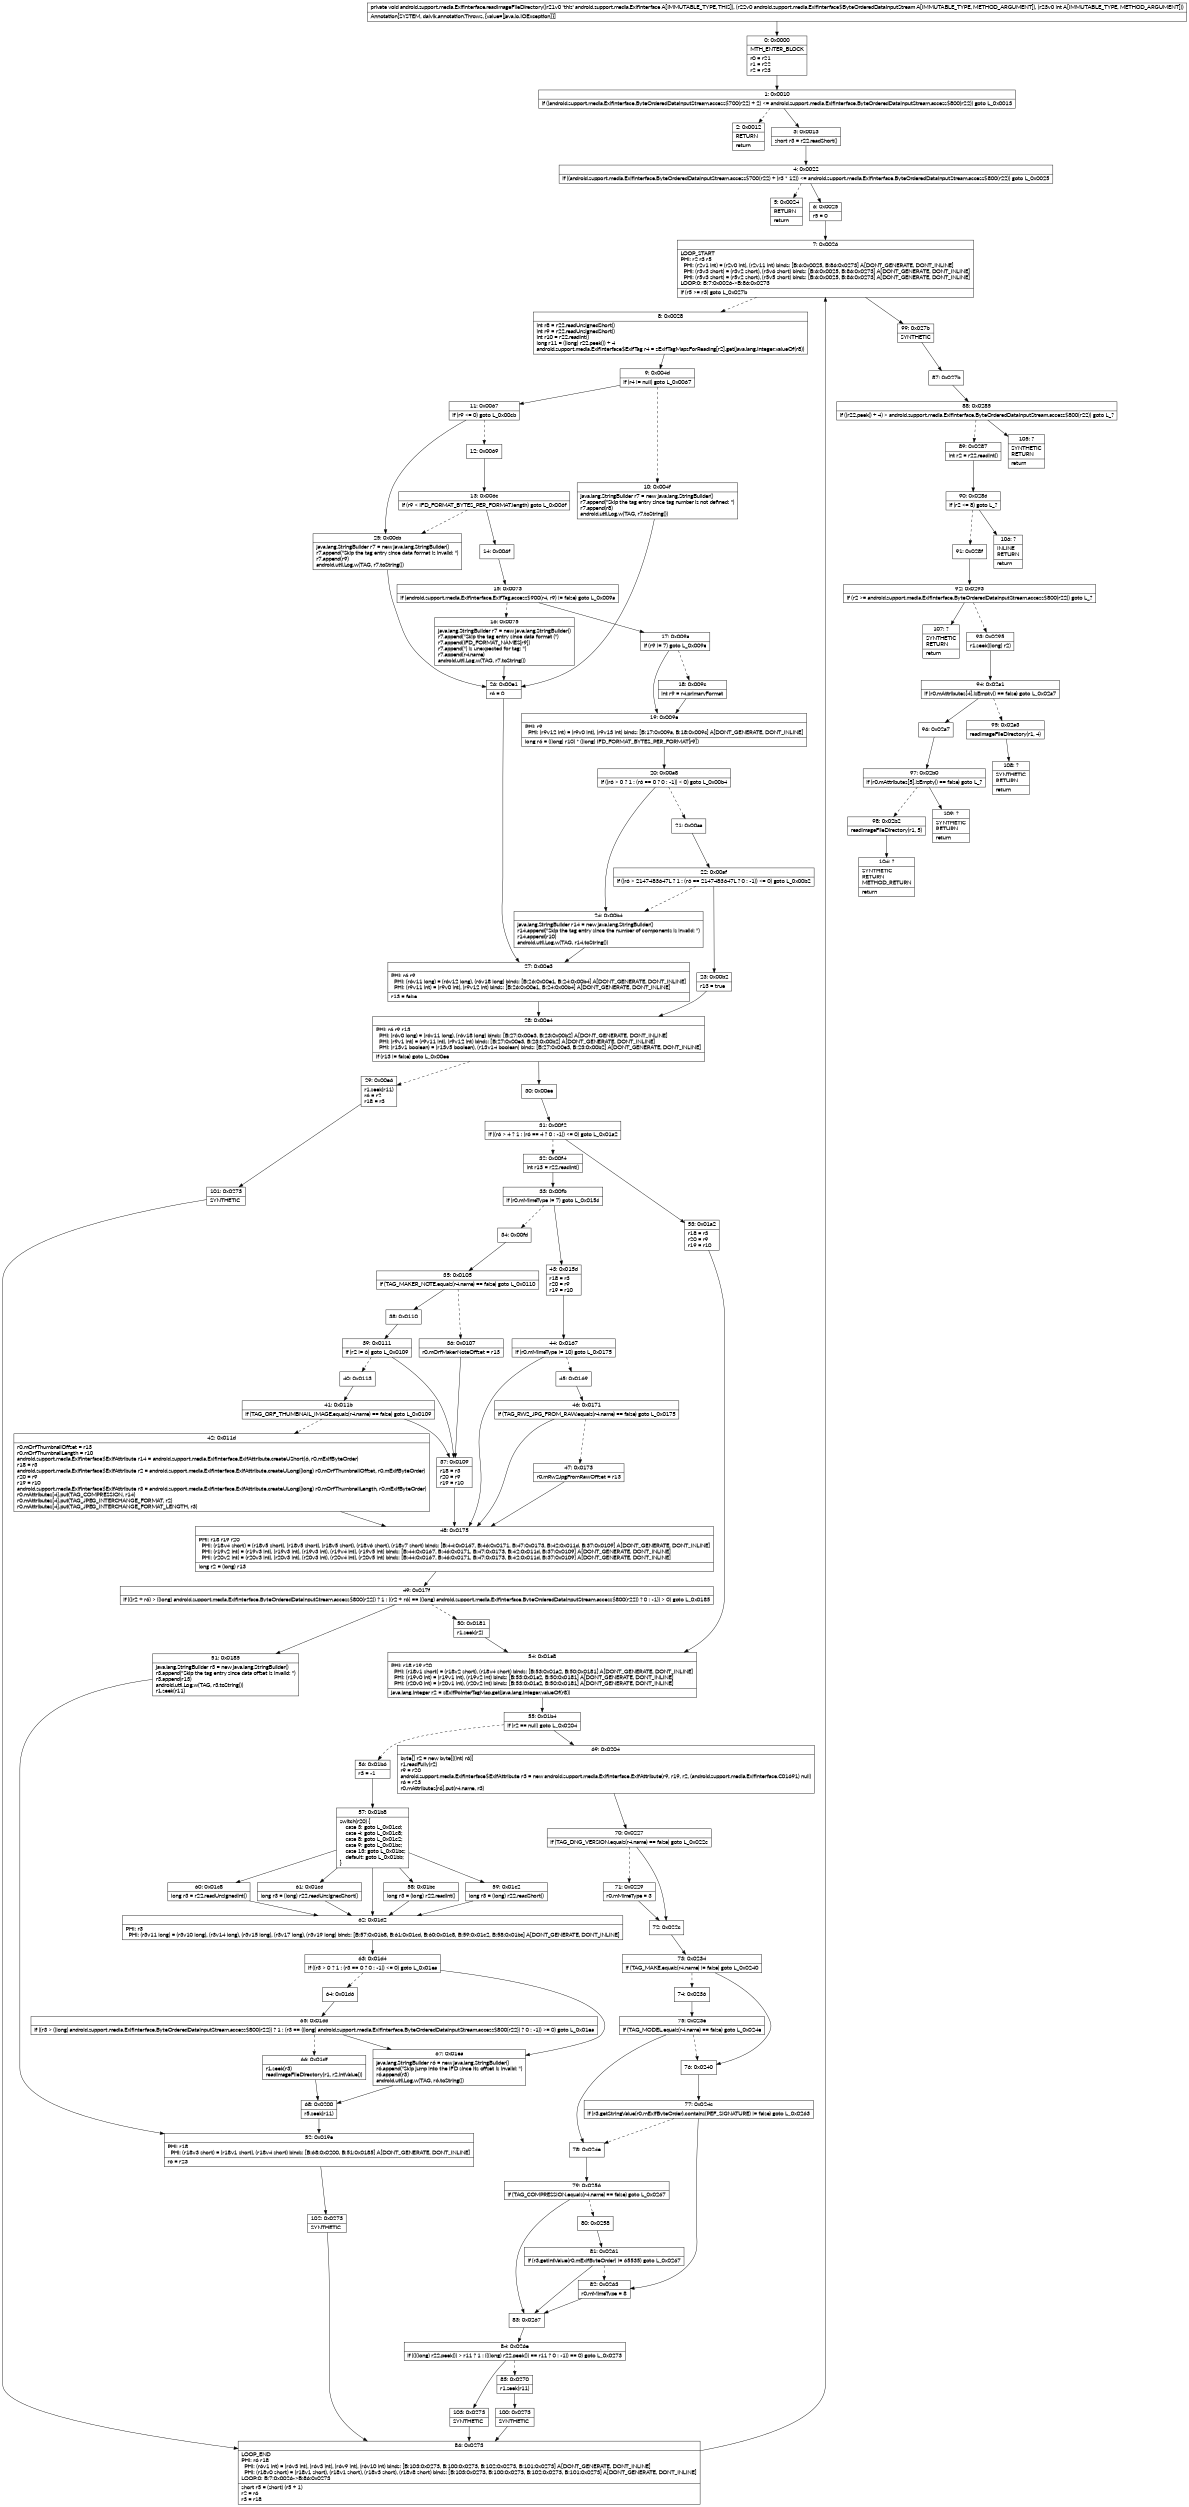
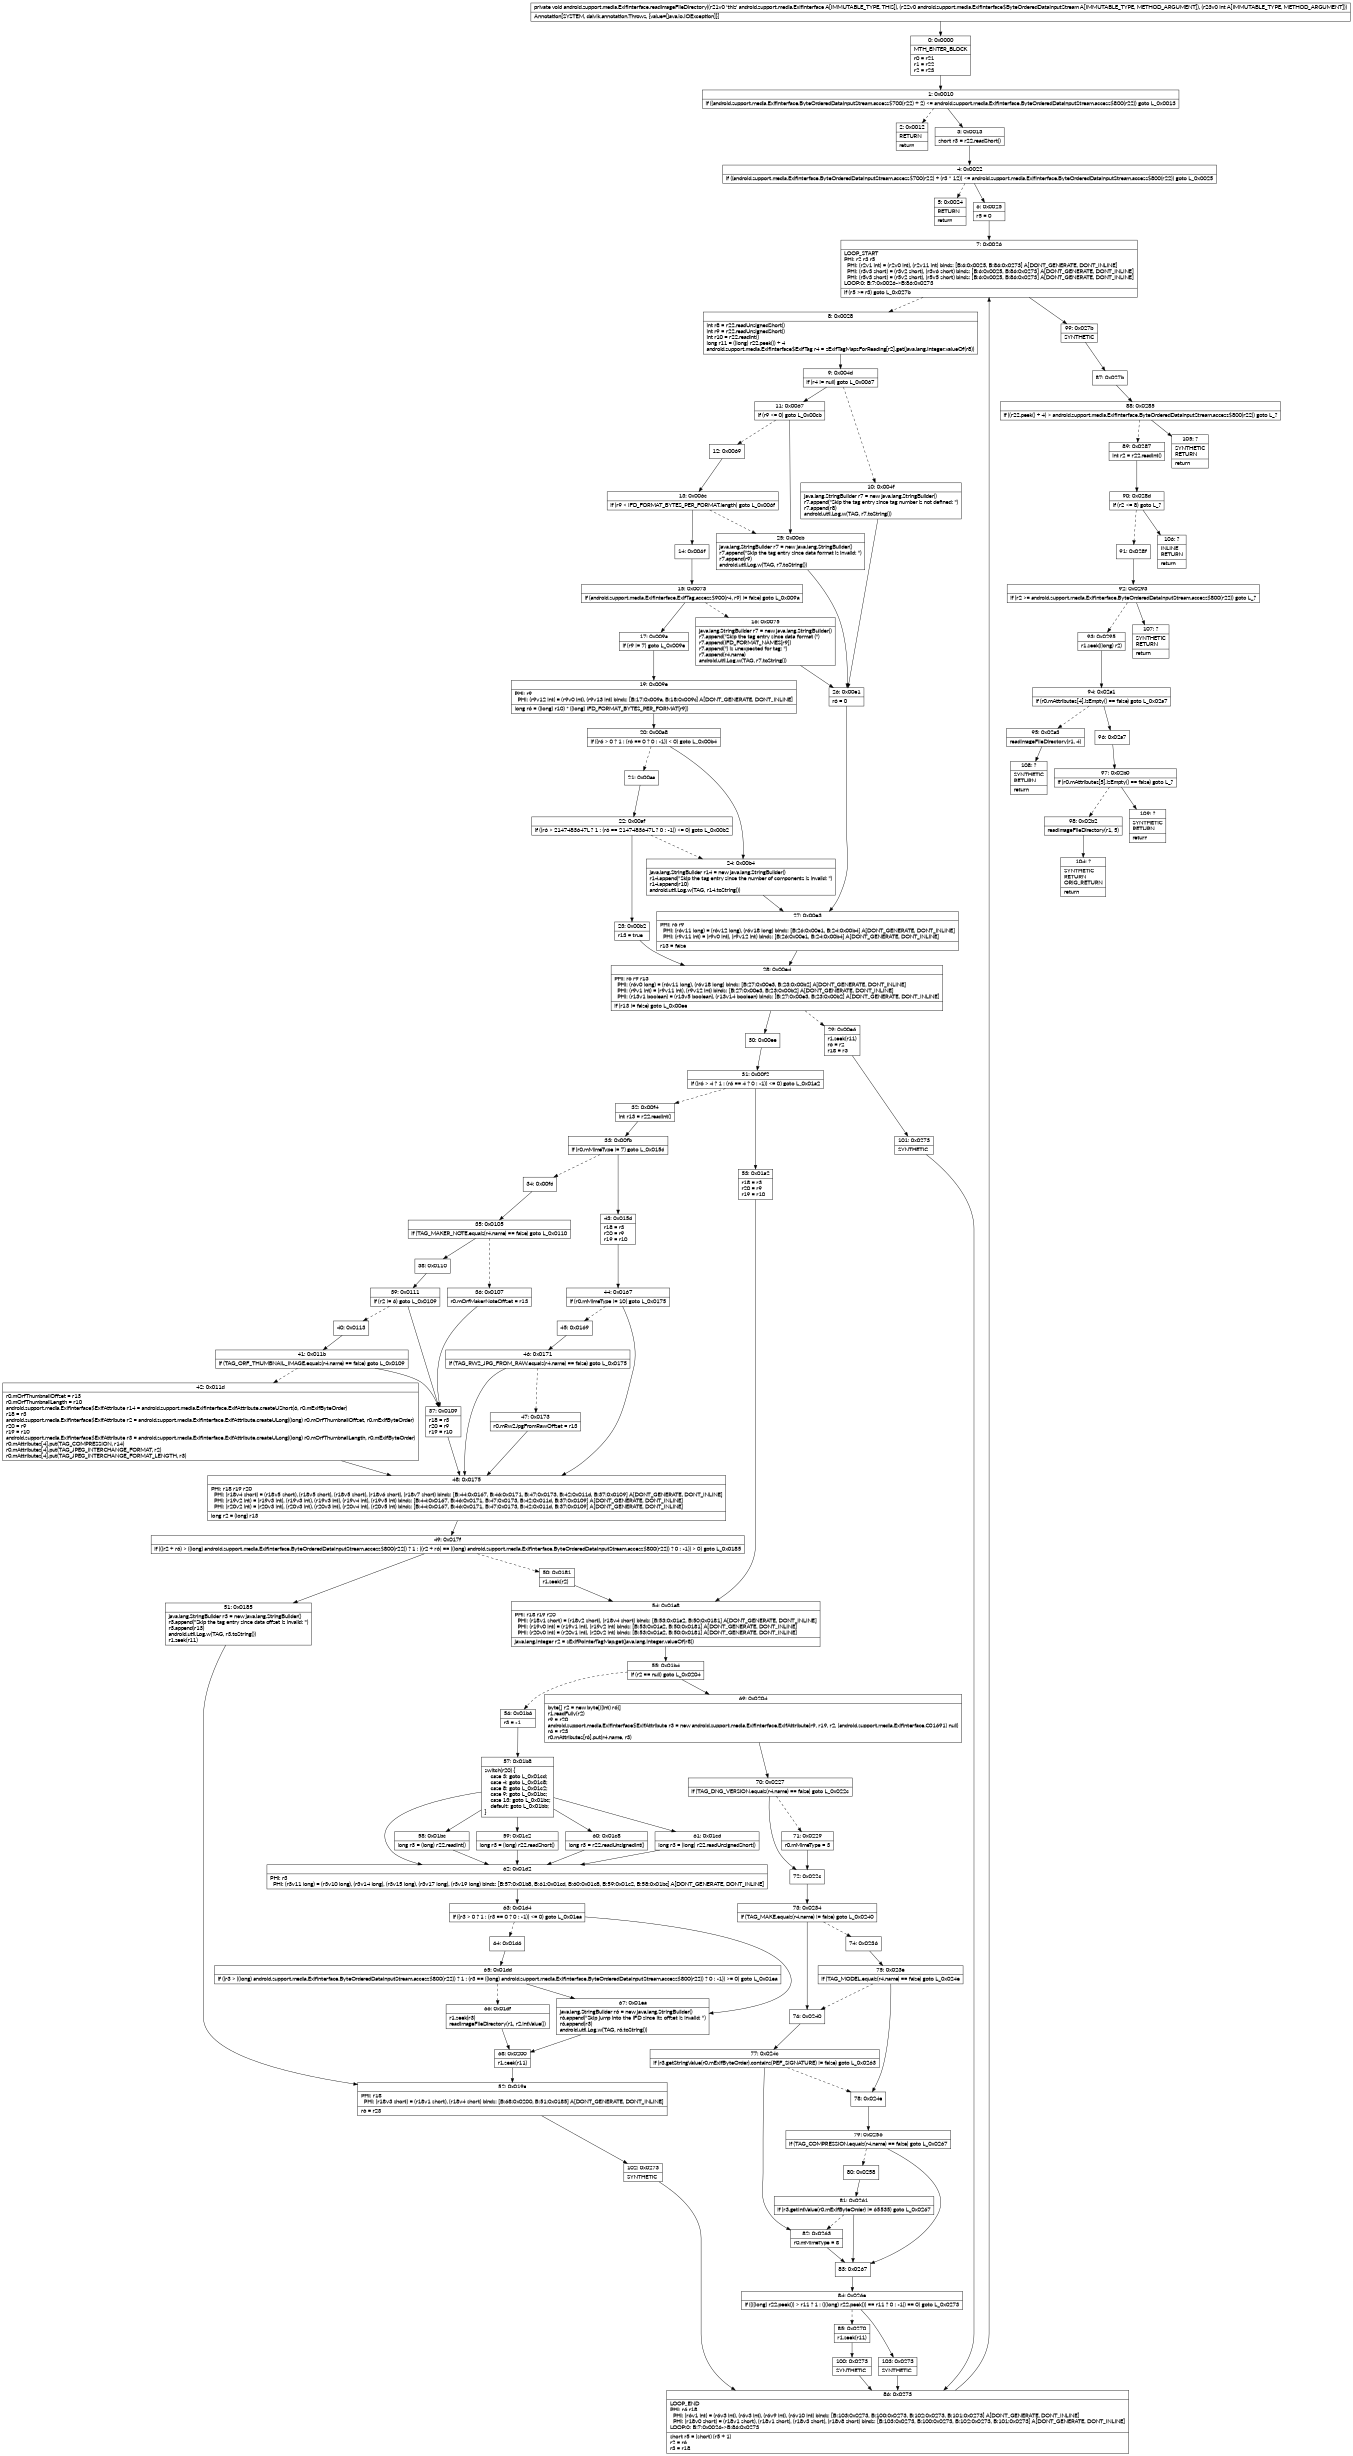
node "18: 0x009c": removed
node "104: ?": text "METHOD_RETURN" -> "ORIG_RETURN"
node "68: 0x0200": text "r5.seek(r11)" -> "r1.seek(r11)"
